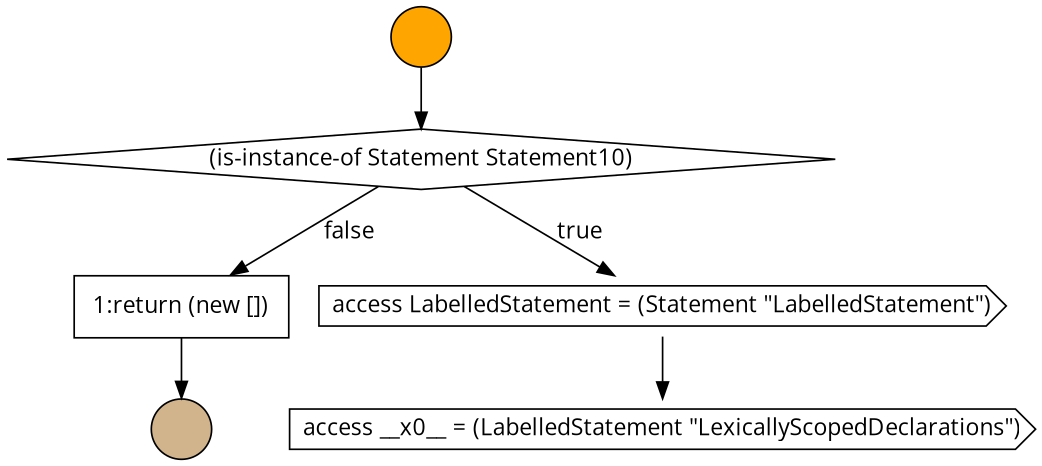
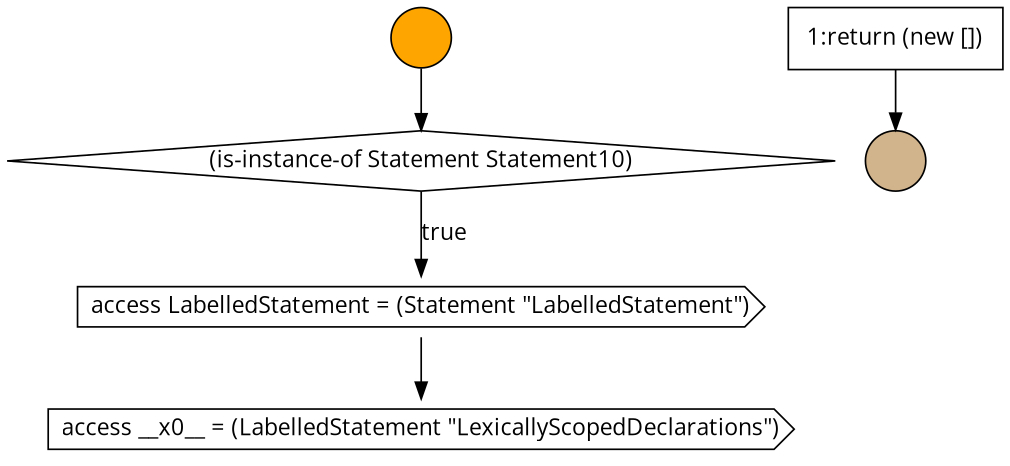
edge "(is-instance-of Statement Statement10)" -> "1:return (new [])": removed, label "false"
